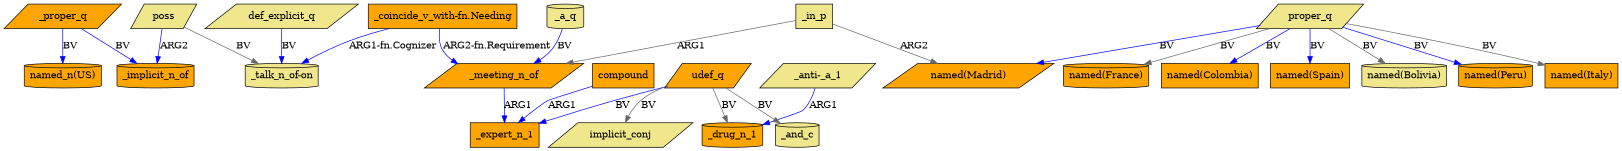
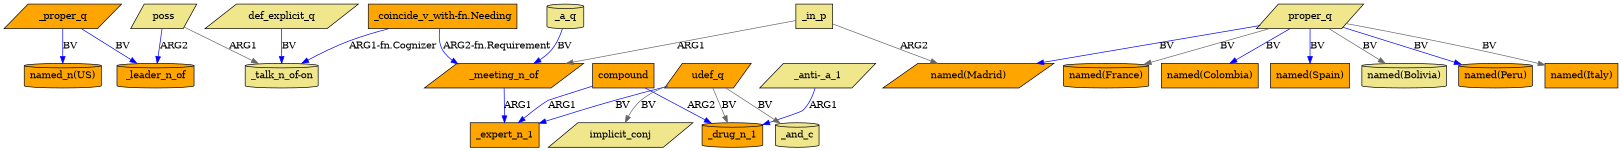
edge "poss" -> "_talk_n_of-on": label "BV" -> "ARG1"
node "_implicit_n_of": label "_implicit_n_of" -> "_leader_n_of"
edge "compound" -> "_drug_n_1": added, label "ARG2"
